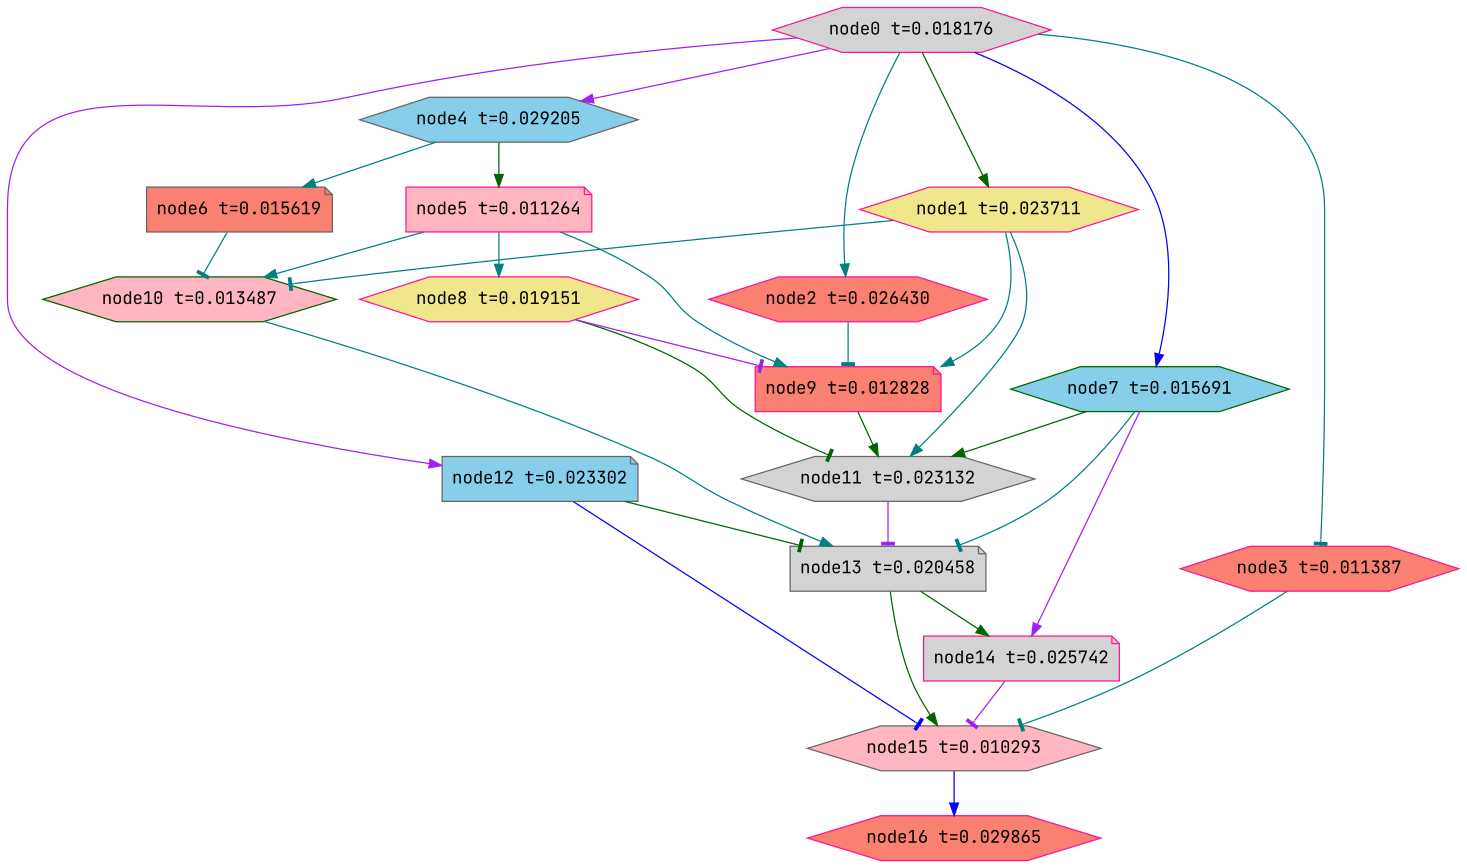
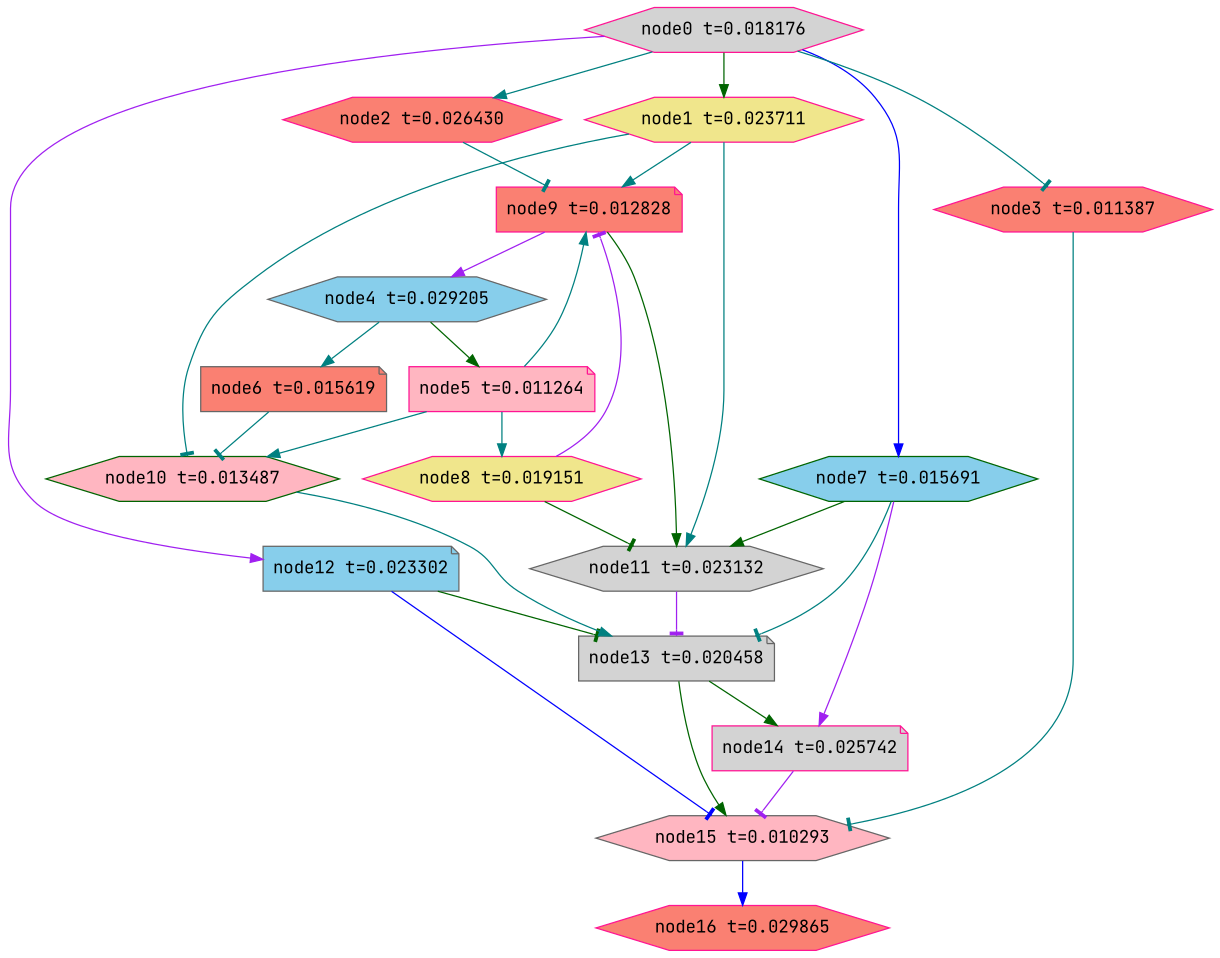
edge "node0 t=0.018176" -> "node4 t=0.029205": now "node9 t=0.012828" -> "node4 t=0.029205"
